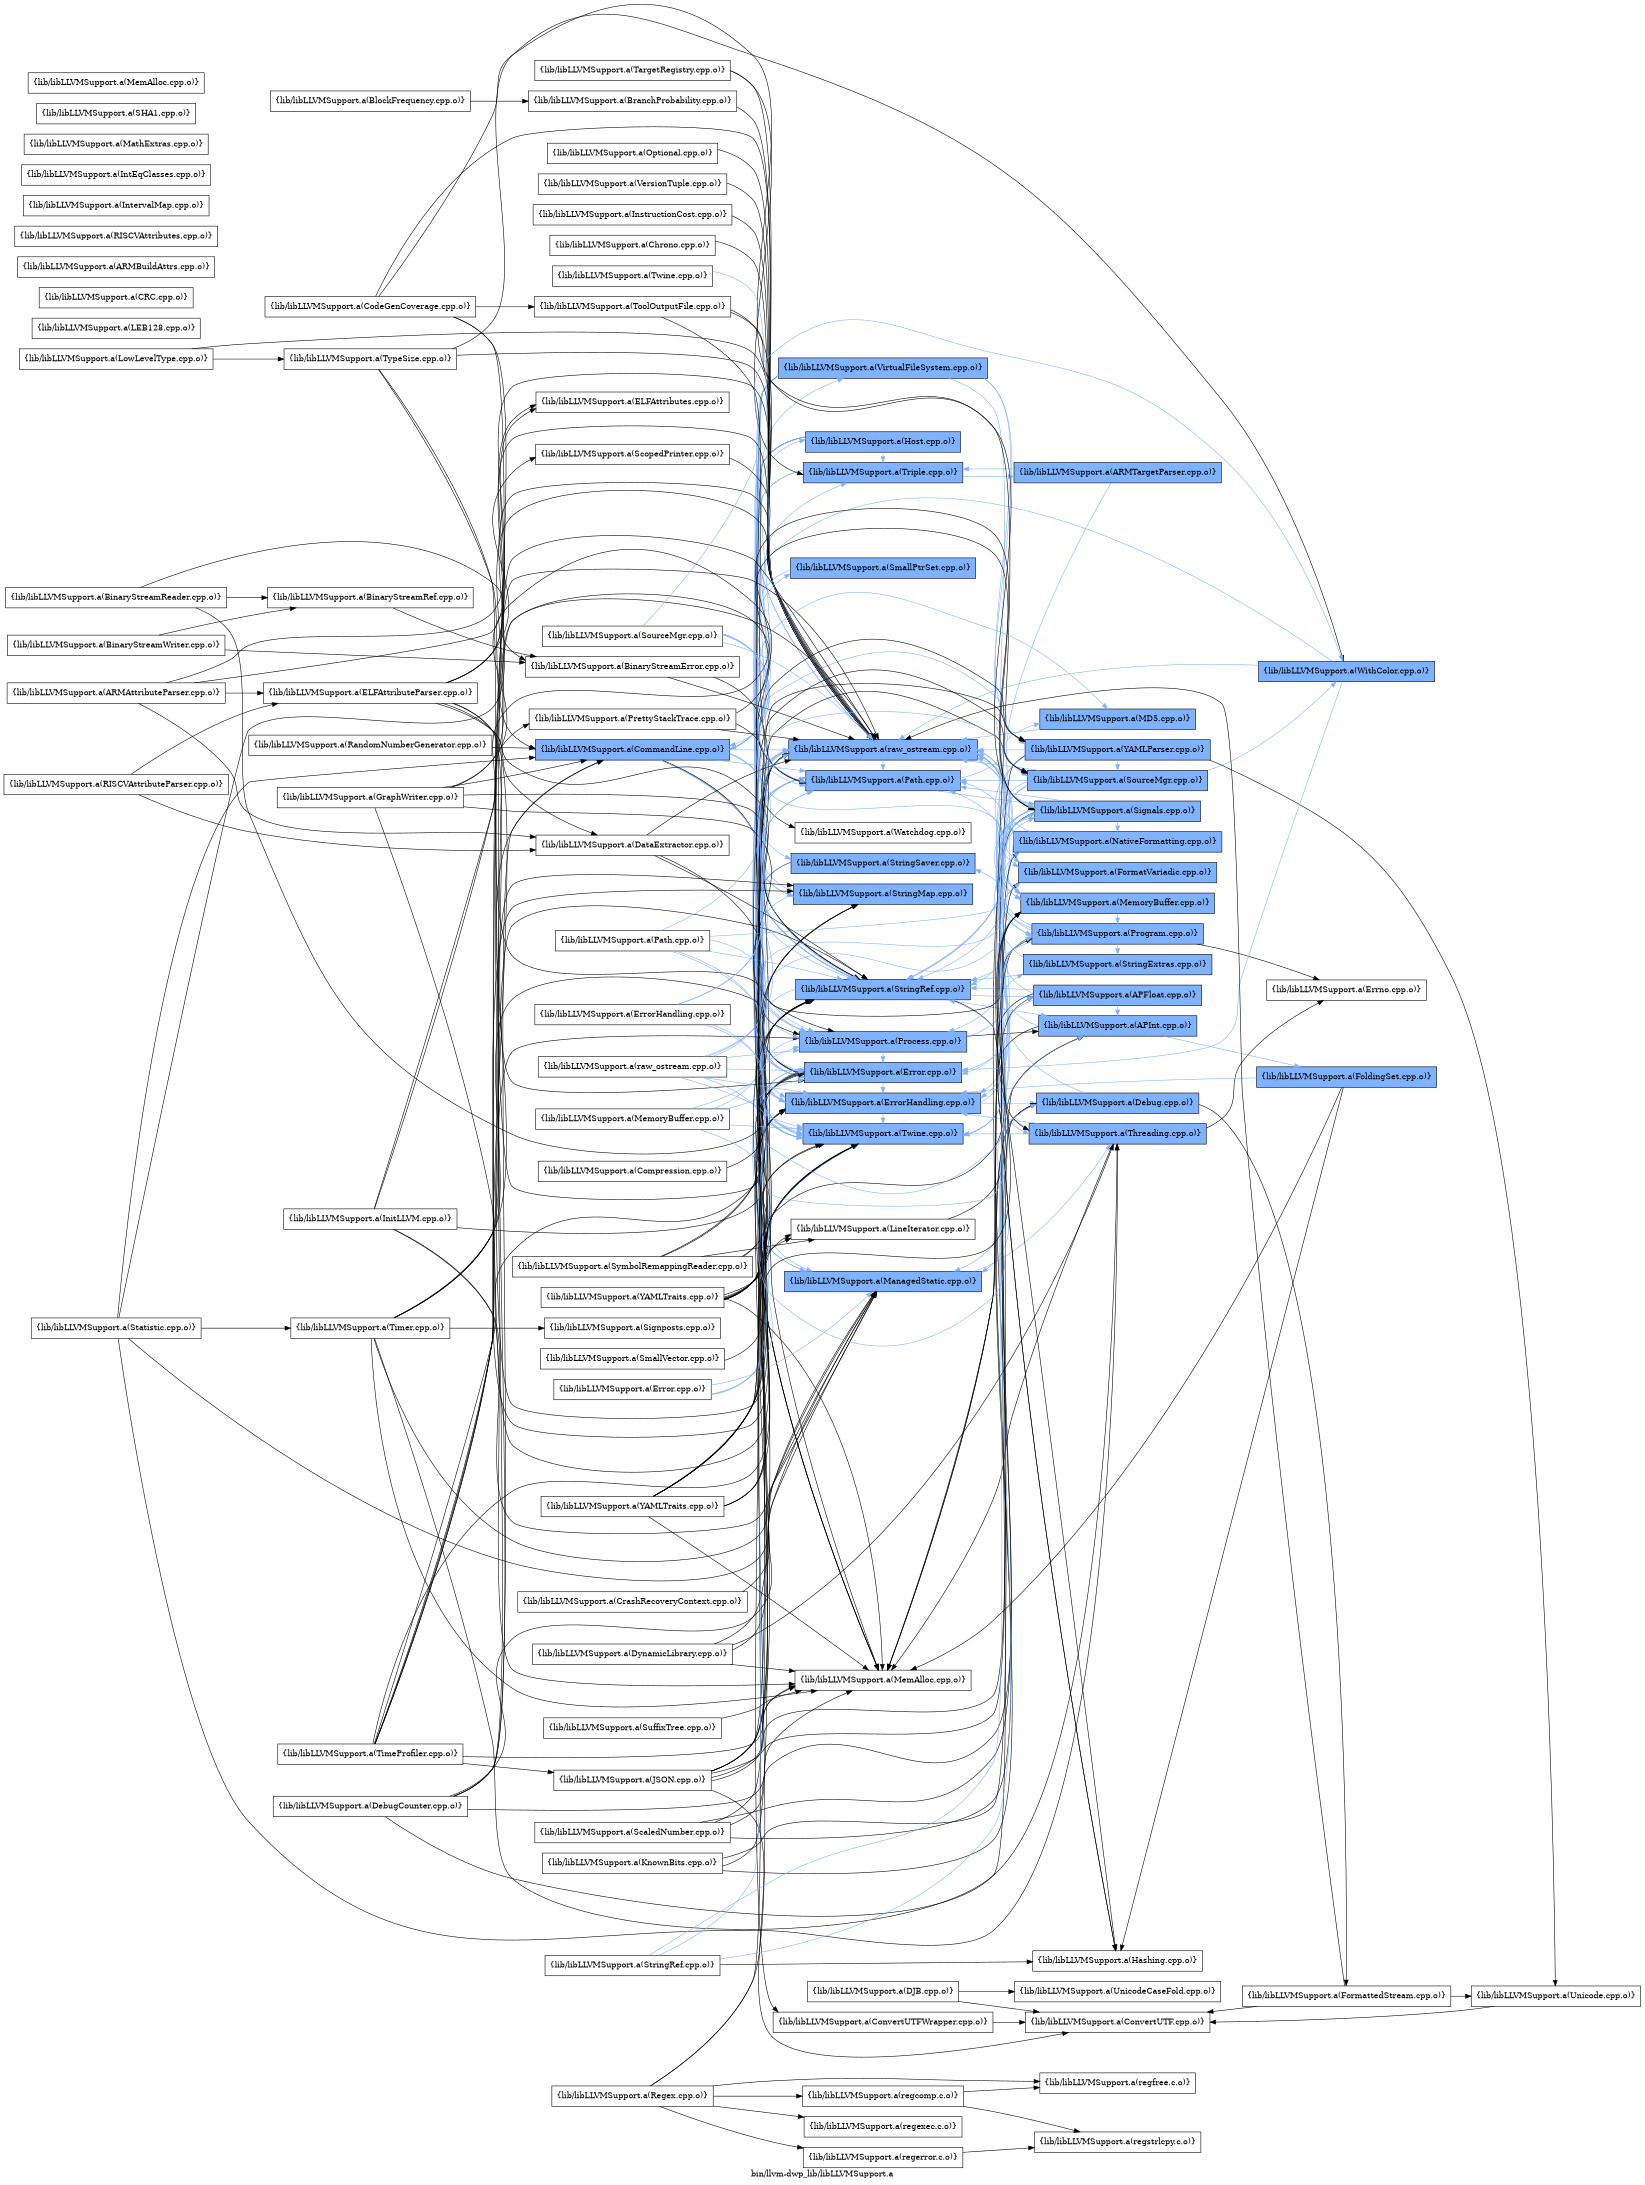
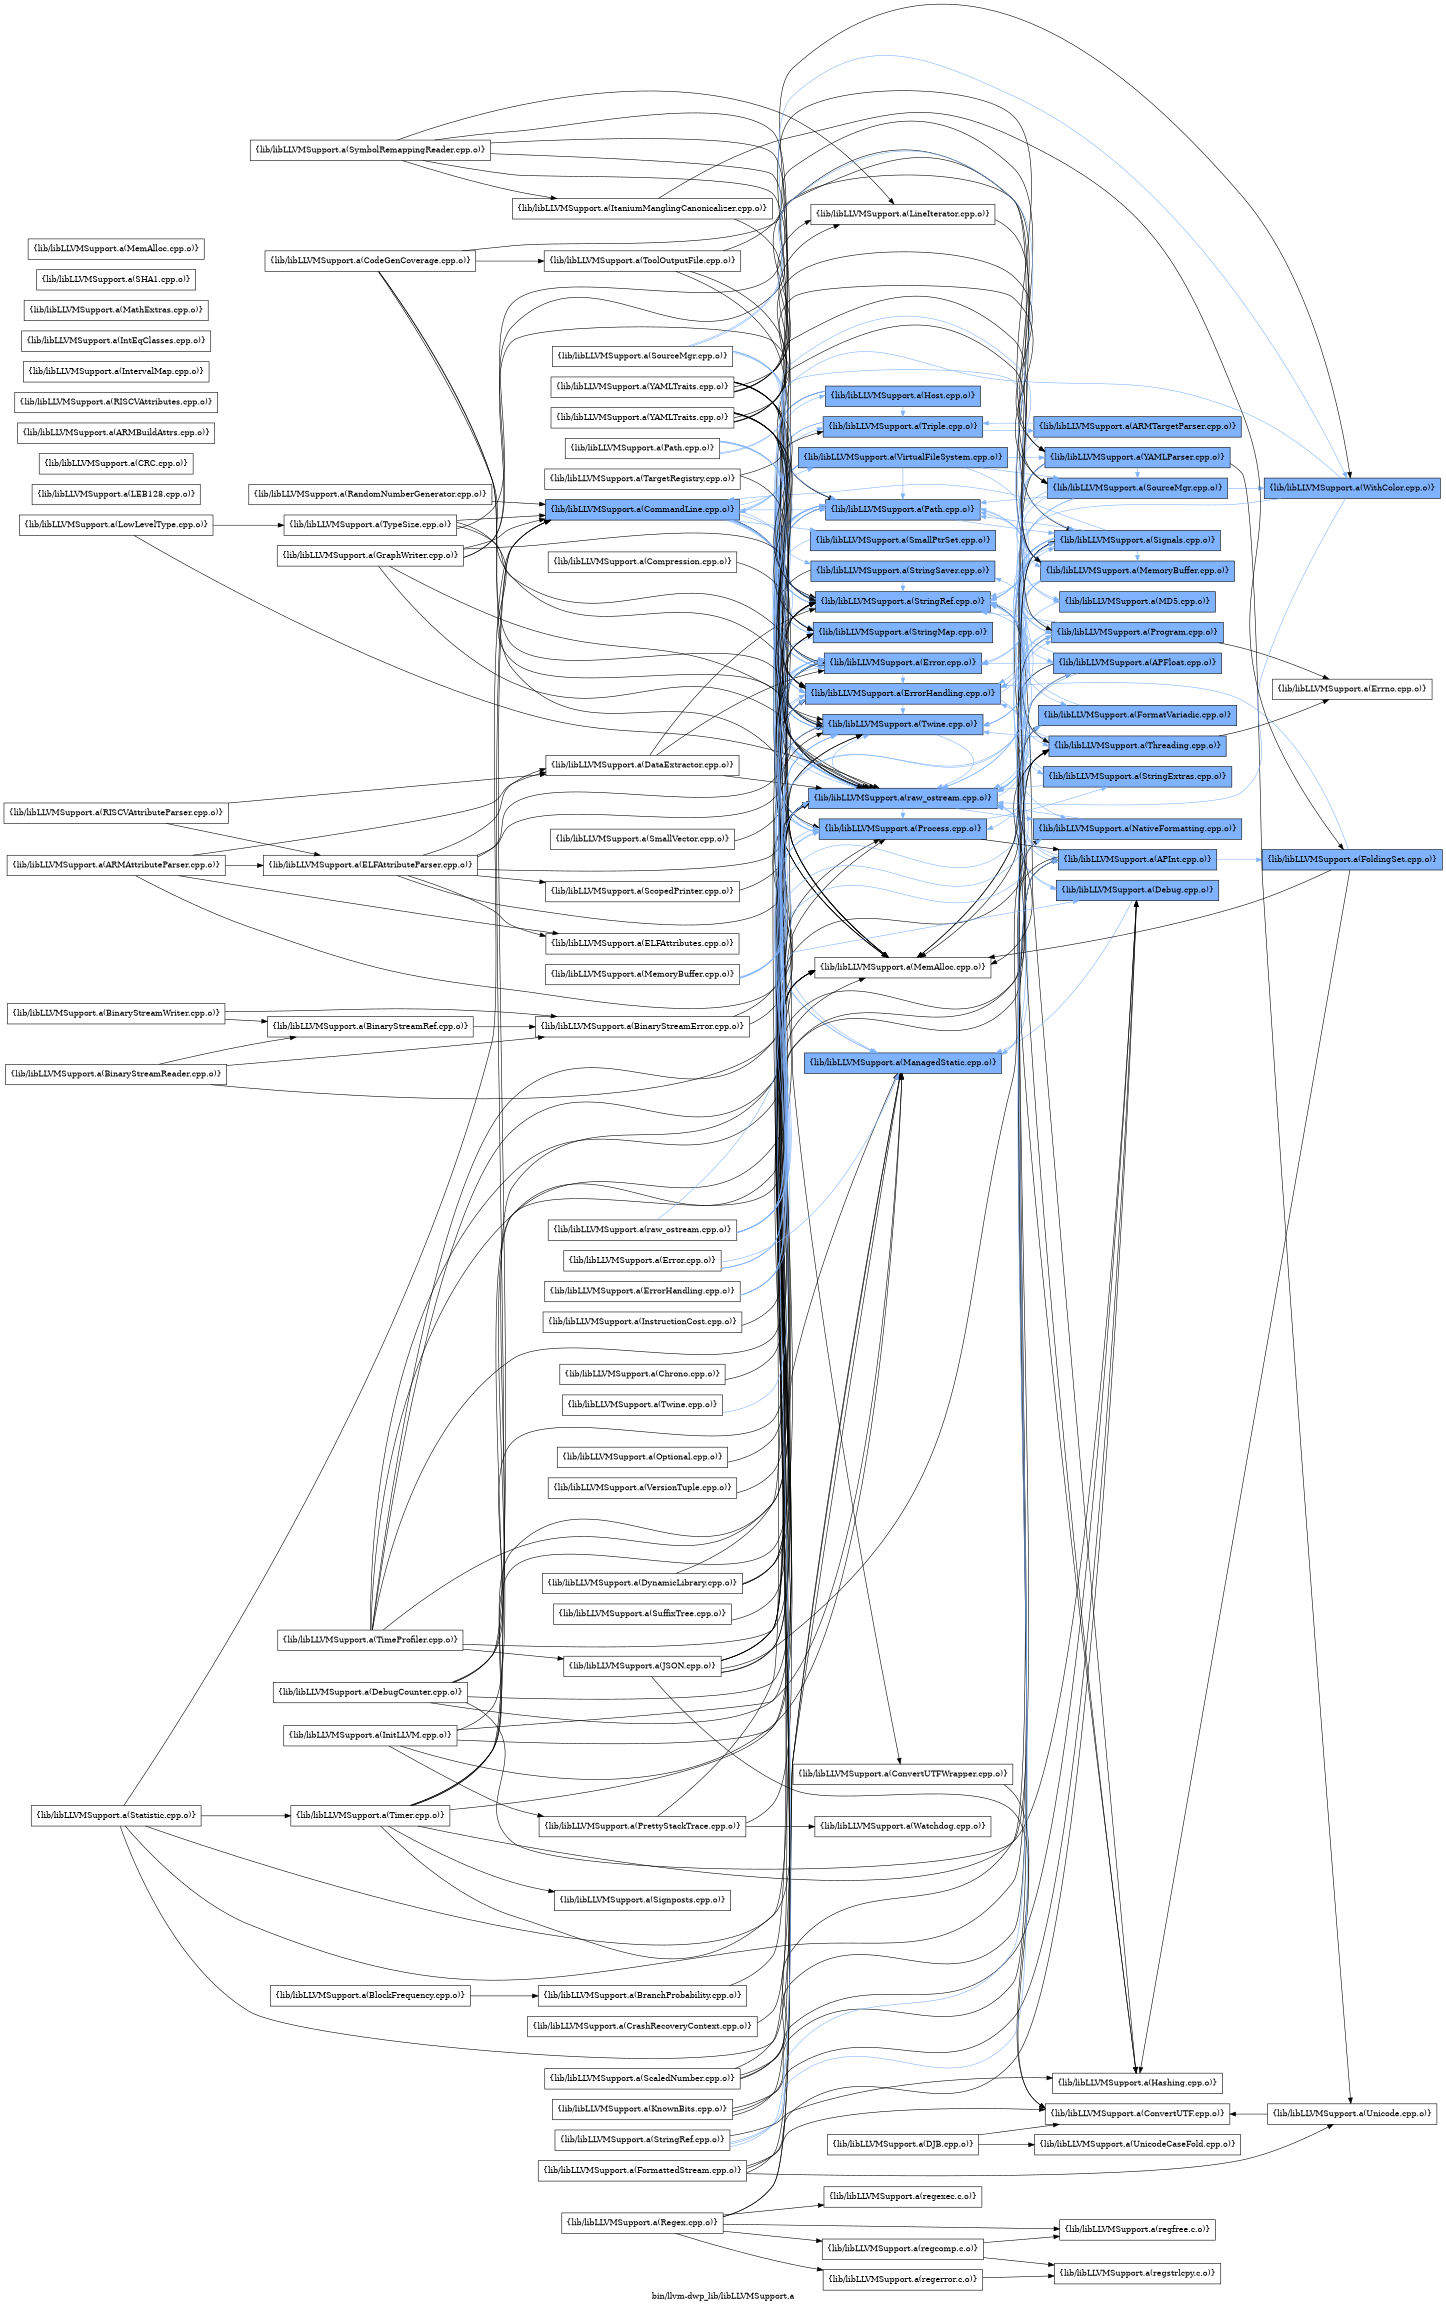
node "{lib/libLLVMSupport.a(ItaniumManglingCanonicalizer.cpp.o)}": added
edge "{lib/libLLVMSupport.a(Debug.cpp.o)}" -> "{lib/libLLVMSupport.a(FormattedStream.cpp.o)}": reversed
